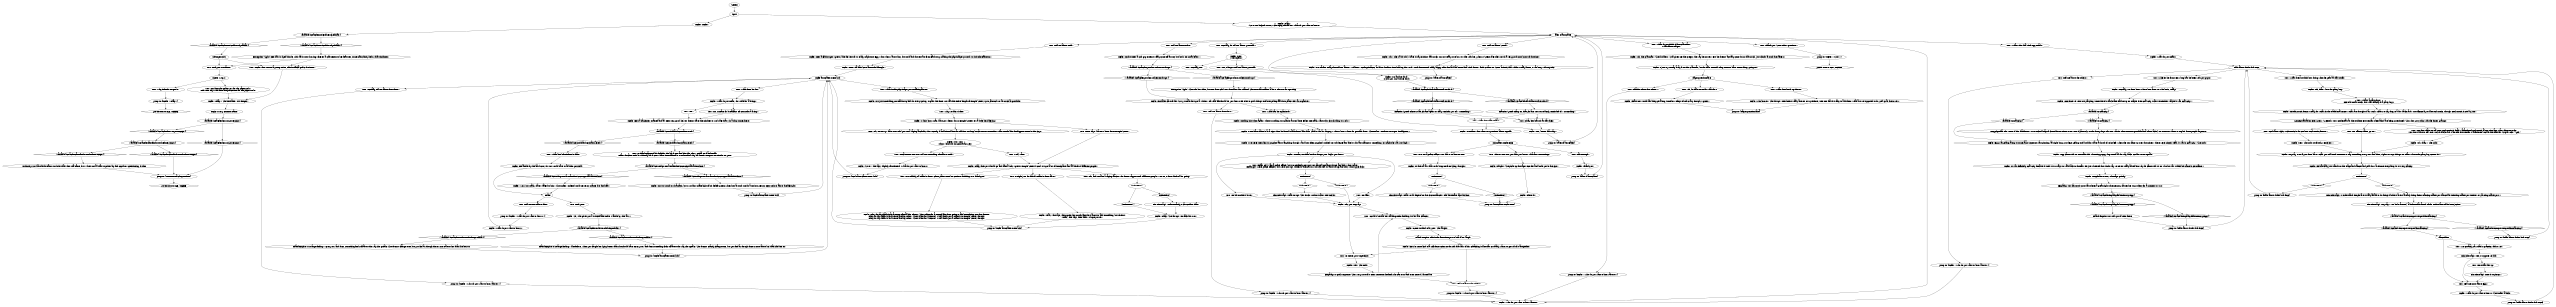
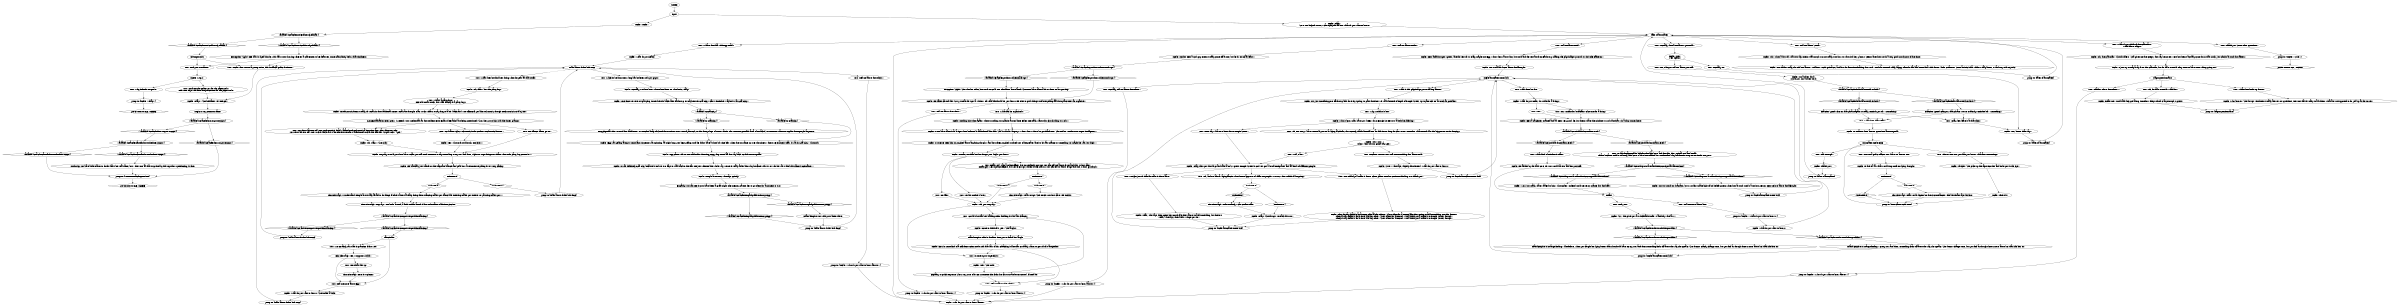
edge "Jump to: [Associates Acele HUB]" -> "Associates Acele HUB": added
